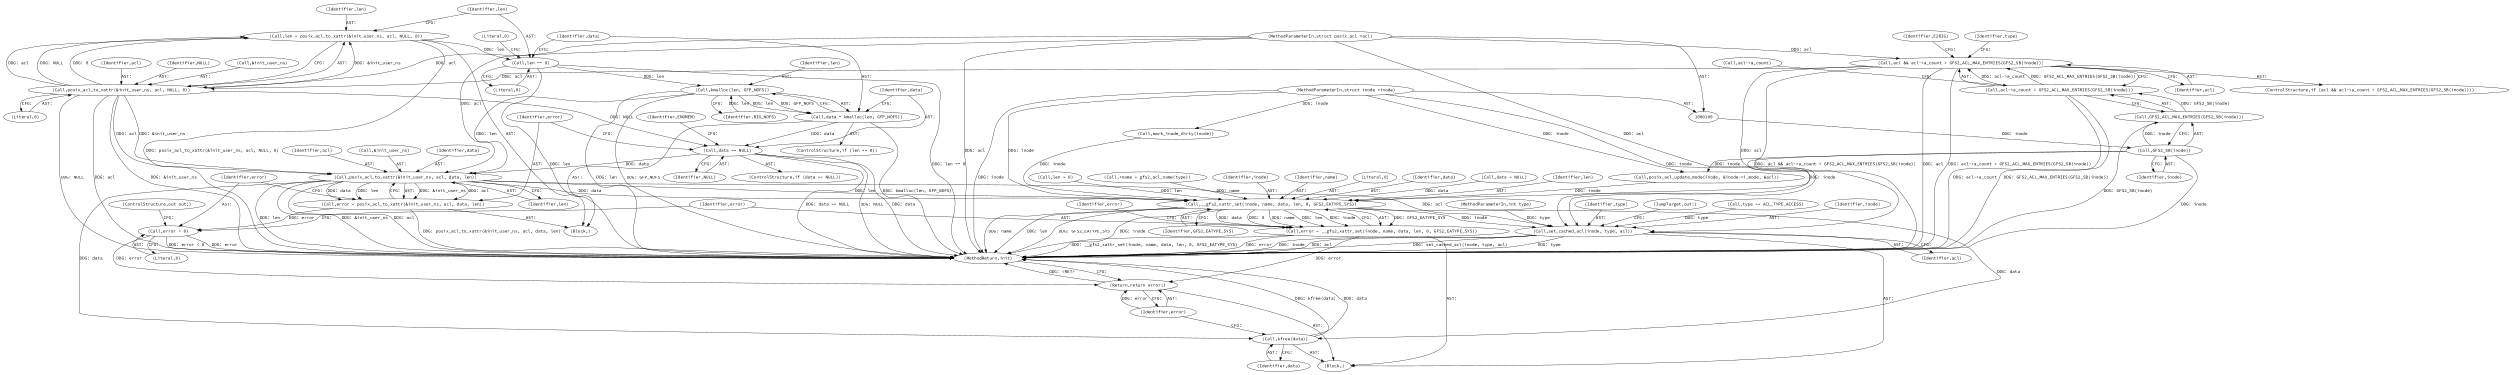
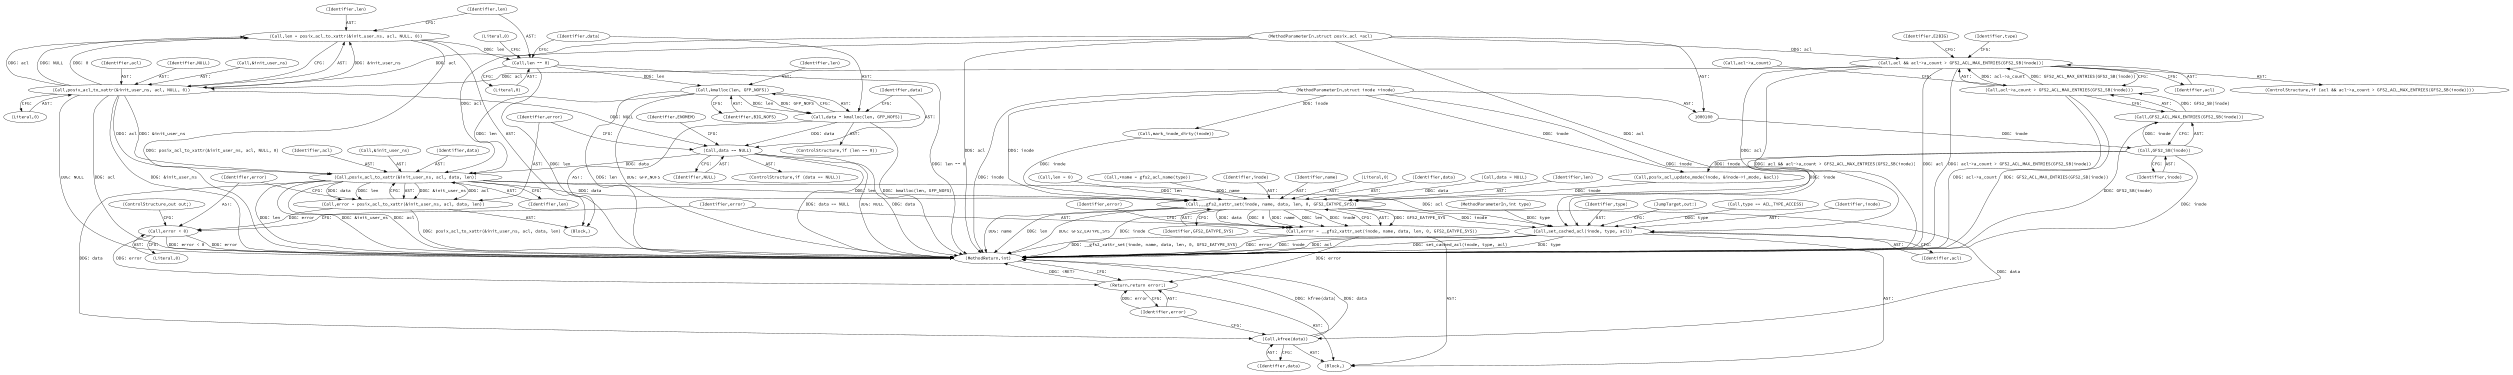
edge "(Identifier,BIG_NOFS)" -> "(Call,kmalloc(len, GFP_NOFS))": label "DDG: len" -> "AST: "
node "(MethodReturn,init)": label "(MethodReturn,init)" -> "(MethodReturn,int)"
